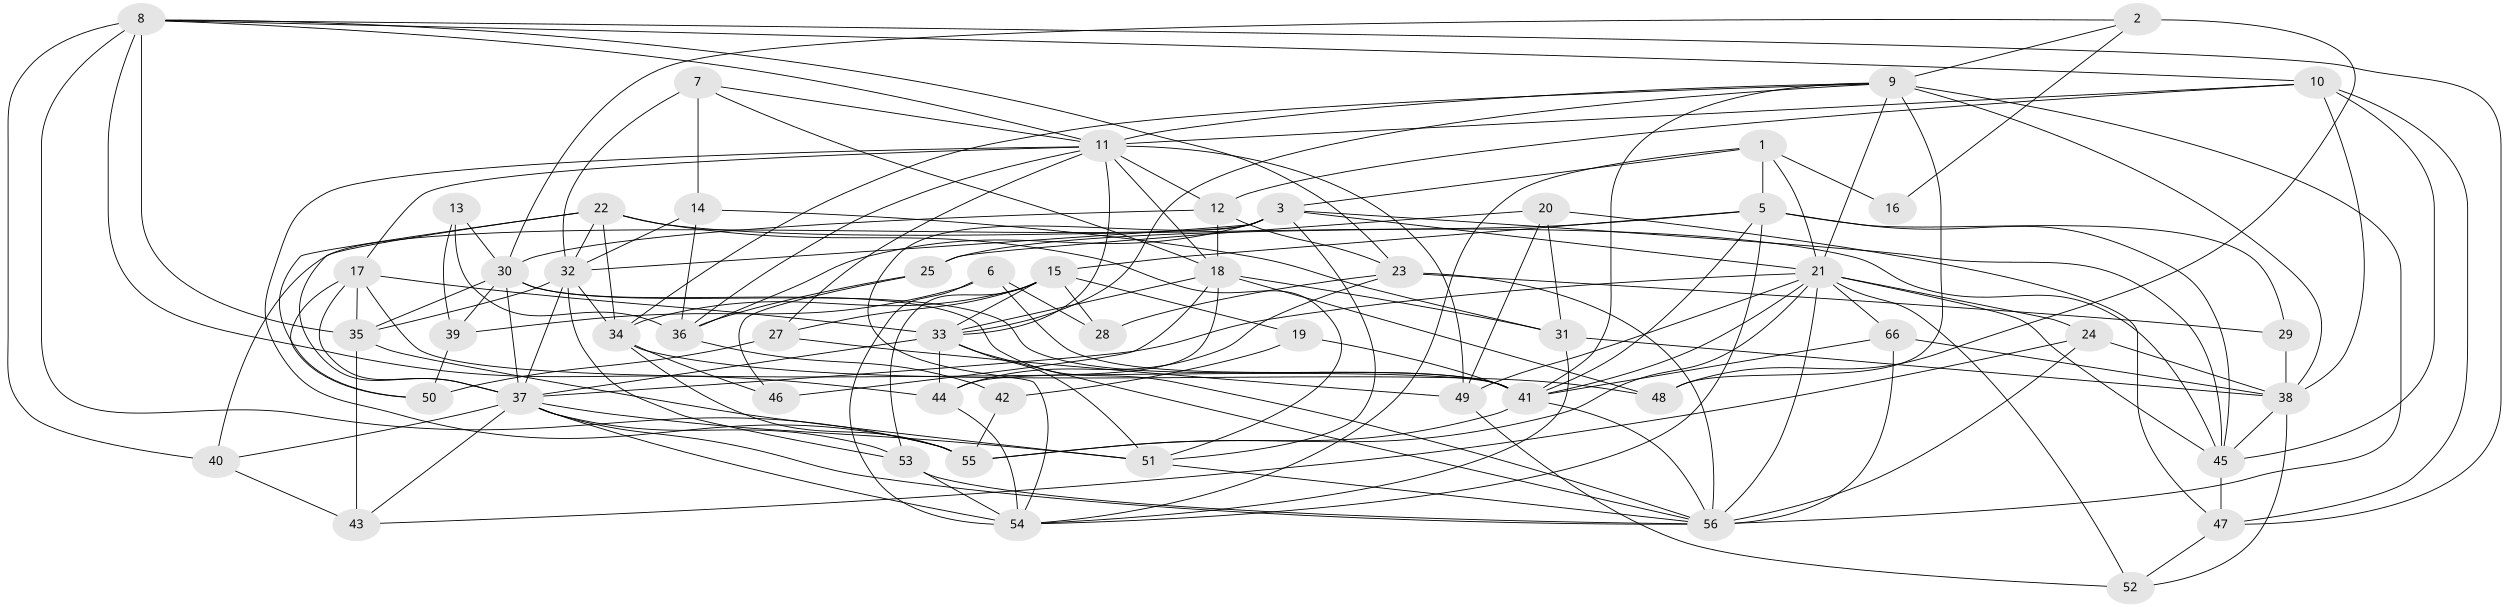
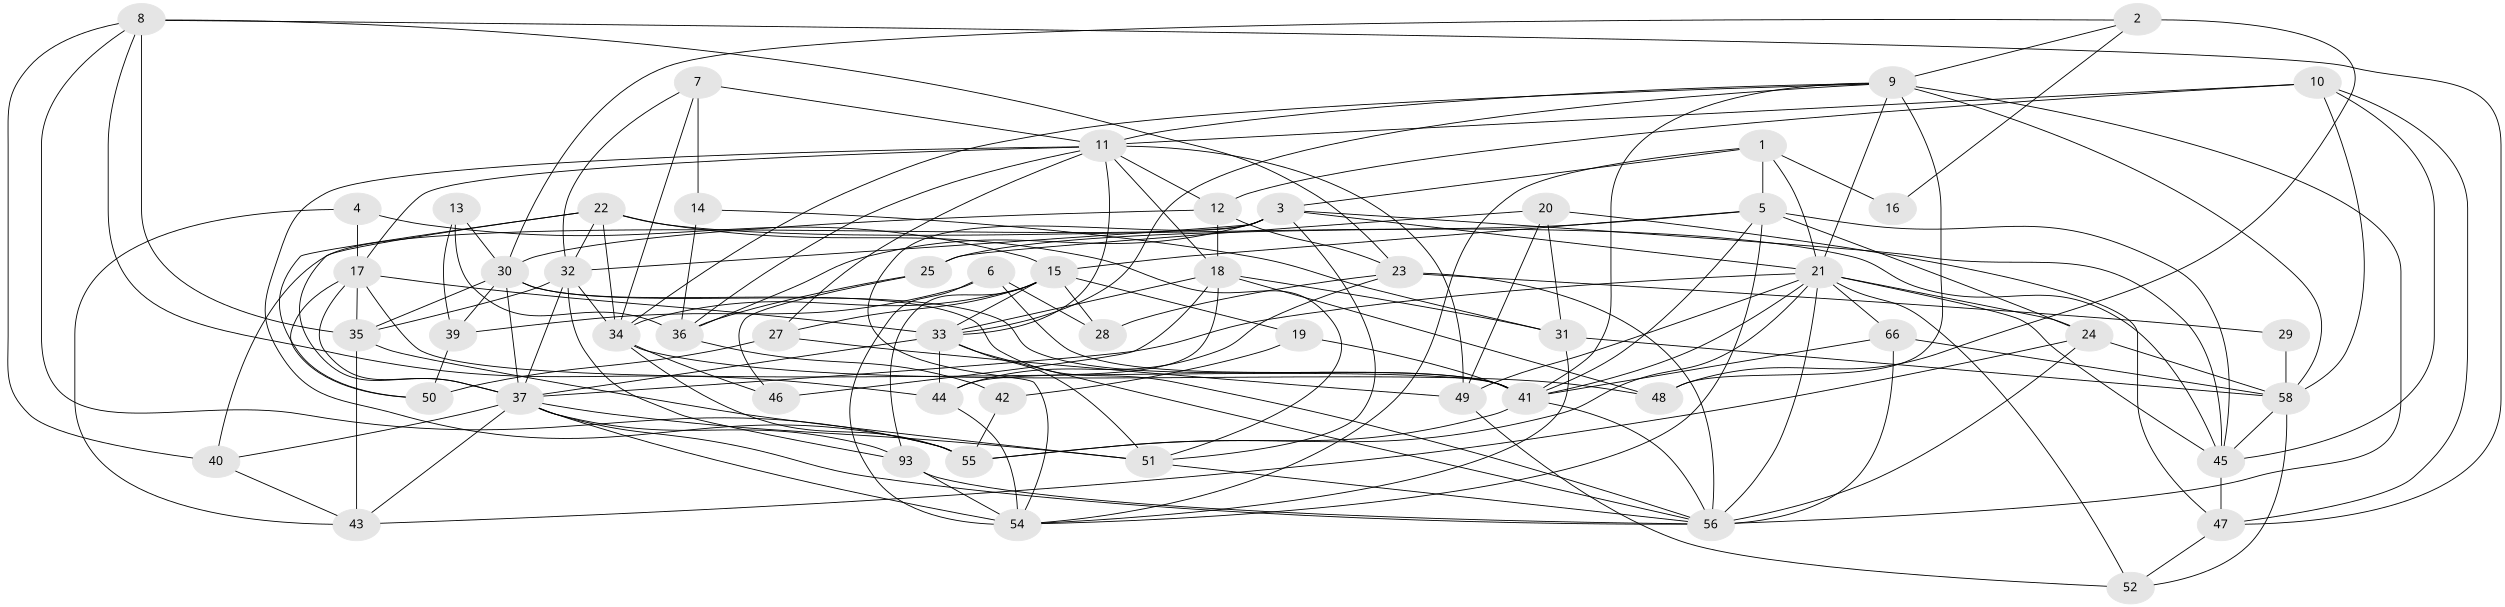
edge "8" -- "10": removed
edge "8" -- "11": removed
edge "7" -- "18": now "7" -- "34"
node "4": added
edge "5" -- "29": now "5" -- "24"
edge "14" -- "32": removed
node "38": label "38" -> "58"
node "53": label "53" -> "93"
